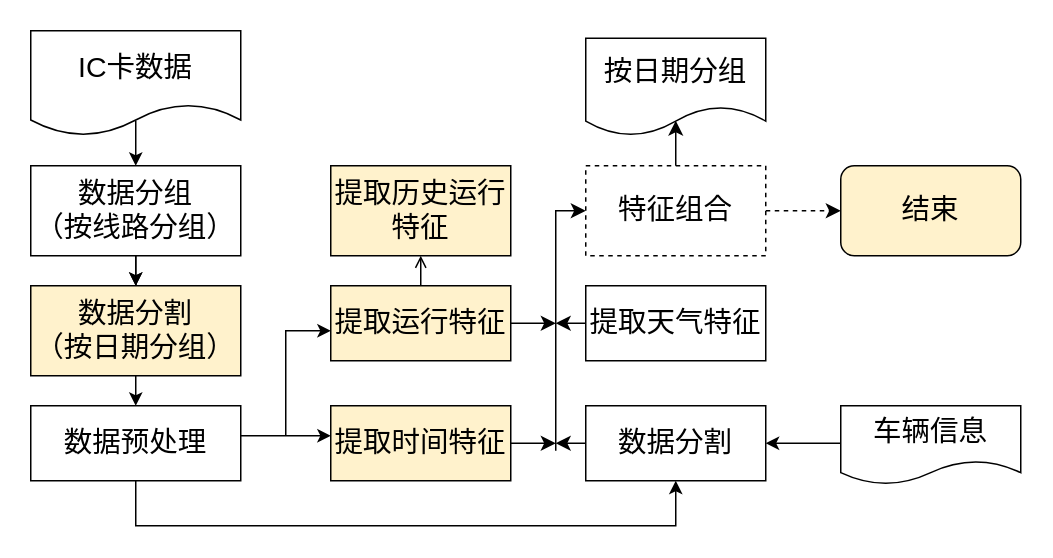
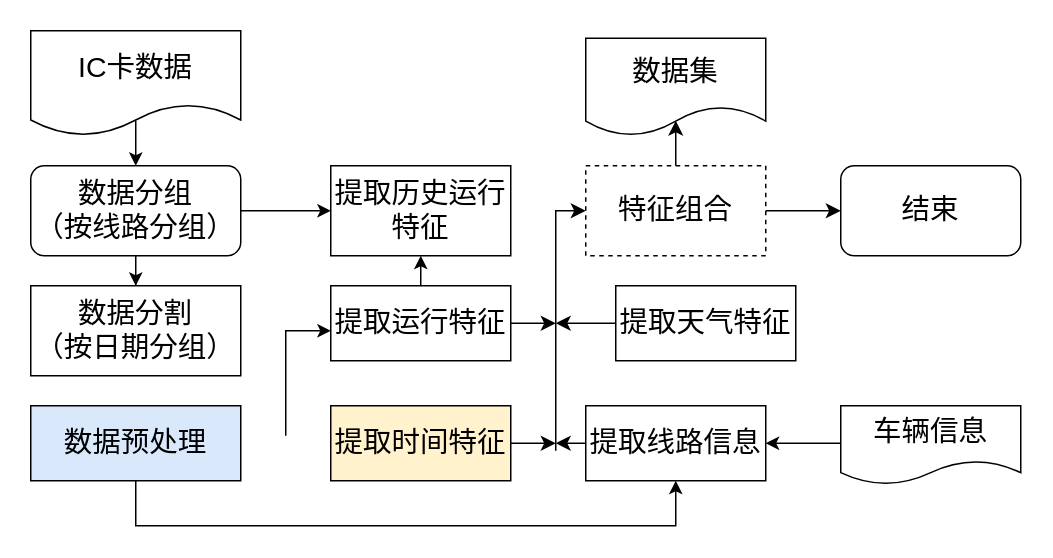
node "按日期分组": label "按日期分组" -> "数据集"
node "数据分组 （按线路分组）": shape rectangle -> rounded rectangle
node "提取历史运行特征": fillcolor #fff2cc -> #ffffff
edge "特征组合" -> "结束": style dashed -> solid
node "结束": fillcolor #fff2cc -> #ffffff
edge "提取运行特征" -> "提取历史运行特征": arrowhead open -> classic
edge "数据分组 （按线路分组）" -> "数据分割 （按日期分组）": now "数据分组 （按线路分组）" -> "提取历史运行特征"
node "提取运行特征": fillcolor #fff2cc -> #ffffff
node "提取天气特征": moved (676, 323) -> (706, 323)
node "数据分割 （按日期分组）": fillcolor #fff2cc -> #ffffff
edge "数据分割 （按日期分组）" -> "数据预处理": removed
edge "数据预处理" -> "提取时间特征": removed
node "数据预处理": fillcolor #ffffff -> #dae8fc
node "数据分割": label "数据分割" -> "提取线路信息"
